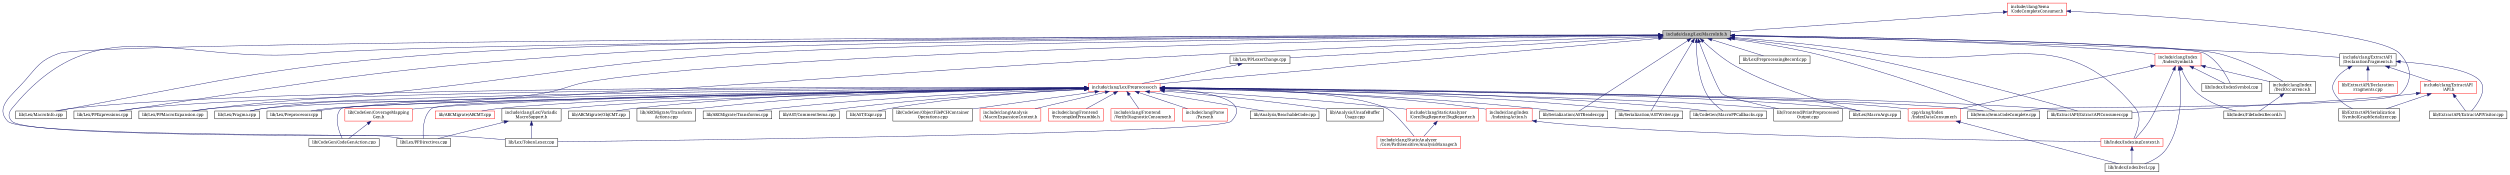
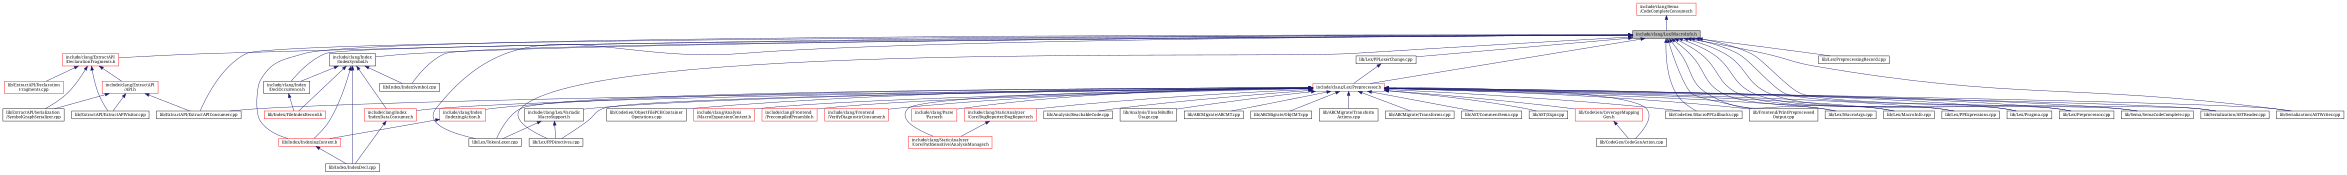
node "include/clang/Index /IndexSymbol.h": color red -> black
node "include/clang/ExtractAPI /DeclarationFragments.h": color black -> red
edge "lib/Sema/SemaCodeComplete.cpp" -> "include/clang/Sema /CodeCompleteConsumer.h": removed
node "lib/Lex/PPMacroExpansion.cpp": removed
node "lib/ARCMigrate/ARCMT.cpp": color red -> black
node "cpp/clang/Index /IndexDataConsumer.h": label "cpp/clang/Index /IndexDataConsumer.h" -> "include/clang/Index /IndexDataConsumer.h"
node "lib/Index/FileIndexRecord.h": color black -> red
